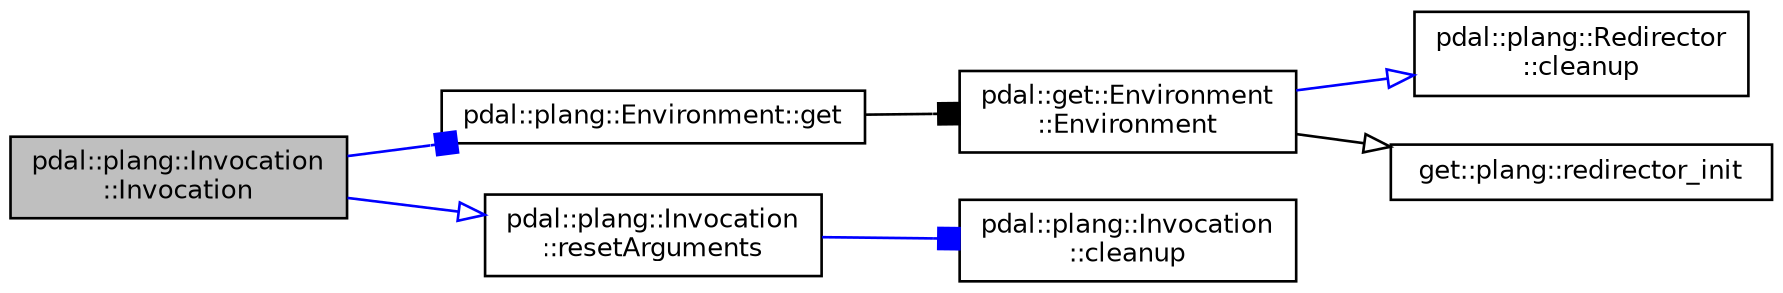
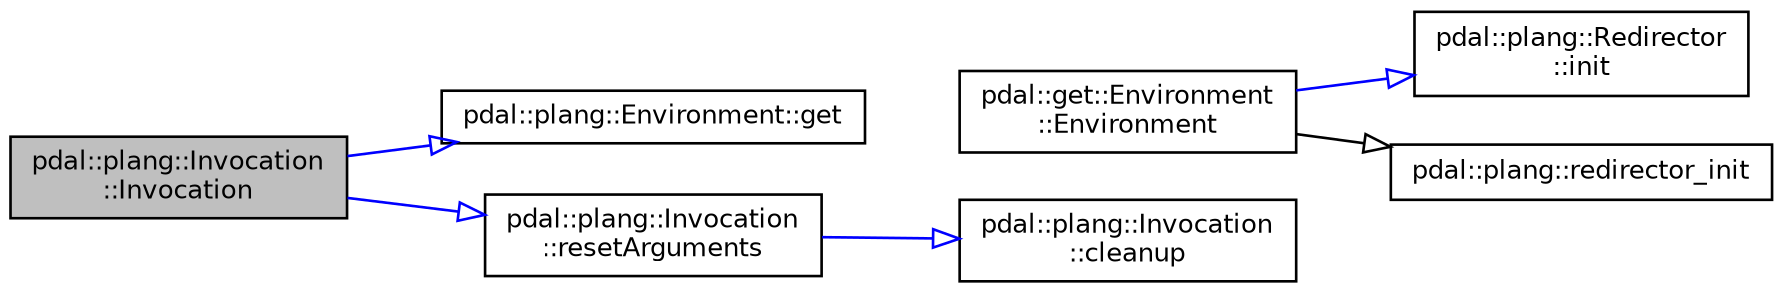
node "pdal::plang::Redirector ::cleanup": label "pdal::plang::Redirector ::cleanup" -> "pdal::plang::Redirector ::init"
edge "pdal::plang::Environment::get" -> "pdal::get::Environment ::Environment": removed
edge "pdal::plang::Invocation ::Invocation" -> "pdal::plang::Environment::get": arrowhead box -> onormal
node "get::plang::redirector_init": label "get::plang::redirector_init" -> "pdal::plang::redirector_init"
edge "pdal::plang::Invocation ::resetArguments" -> "pdal::plang::Invocation ::cleanup": arrowhead box -> onormal
